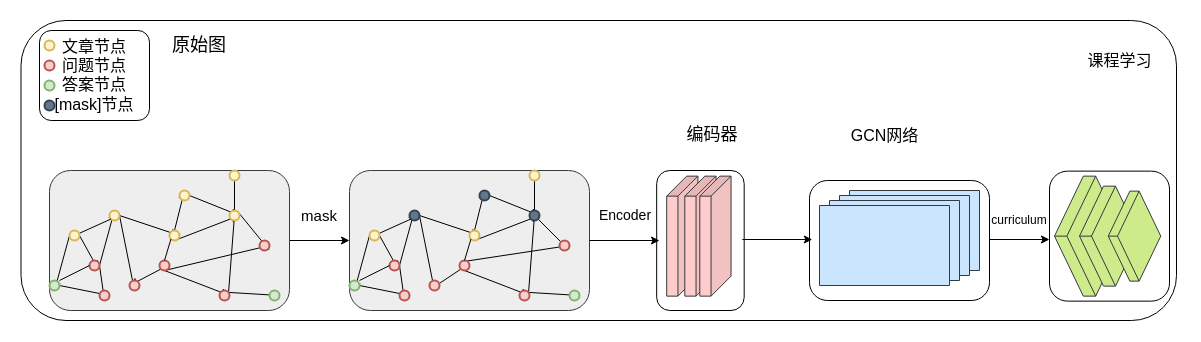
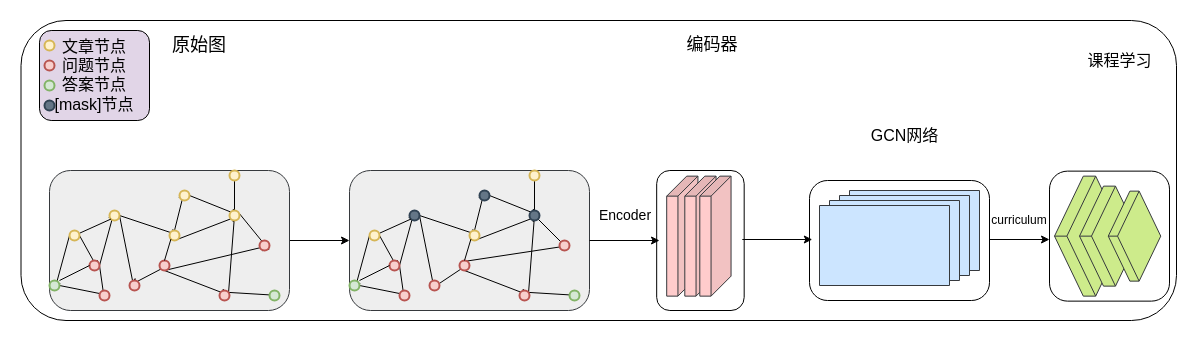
node "文章节点 问题节点 答案节点 [mask]节点": fillcolor #ffffff -> #e1d5e7
node "编码器": moved (713, 136) -> (713, 46)
node "GCN网络": moved (850, 136) -> (870, 136)
node "mask": removed
